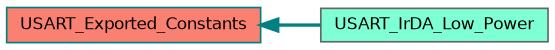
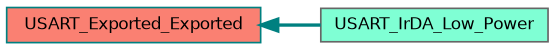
node "USART_Exported_Constants": label "USART_Exported_Constants" -> "USART_Exported_Exported"
